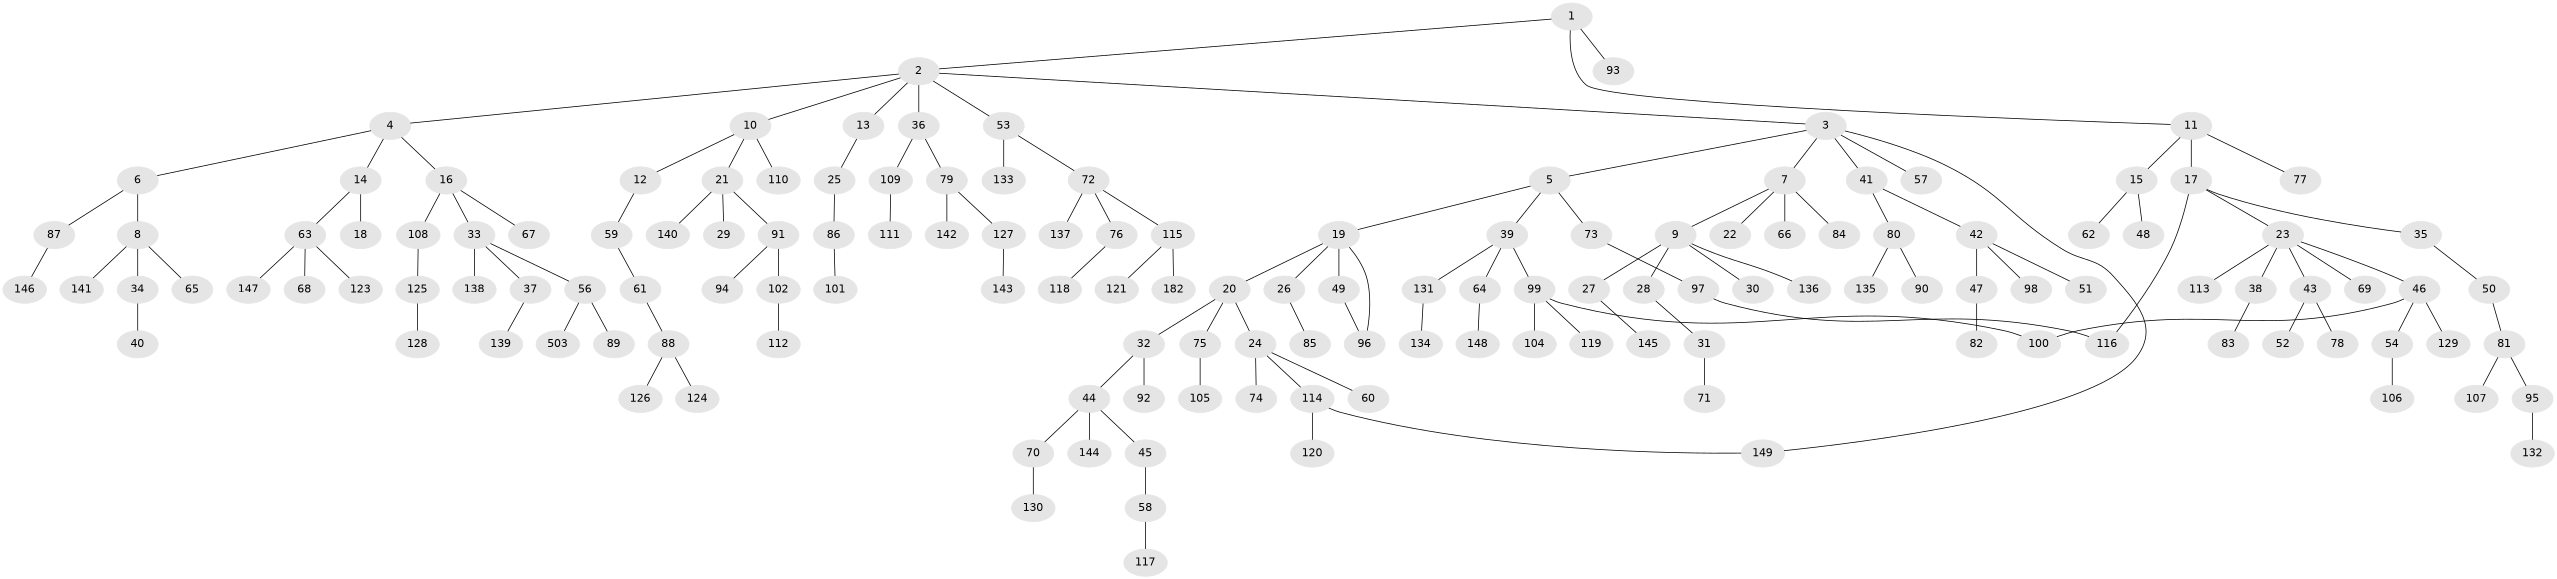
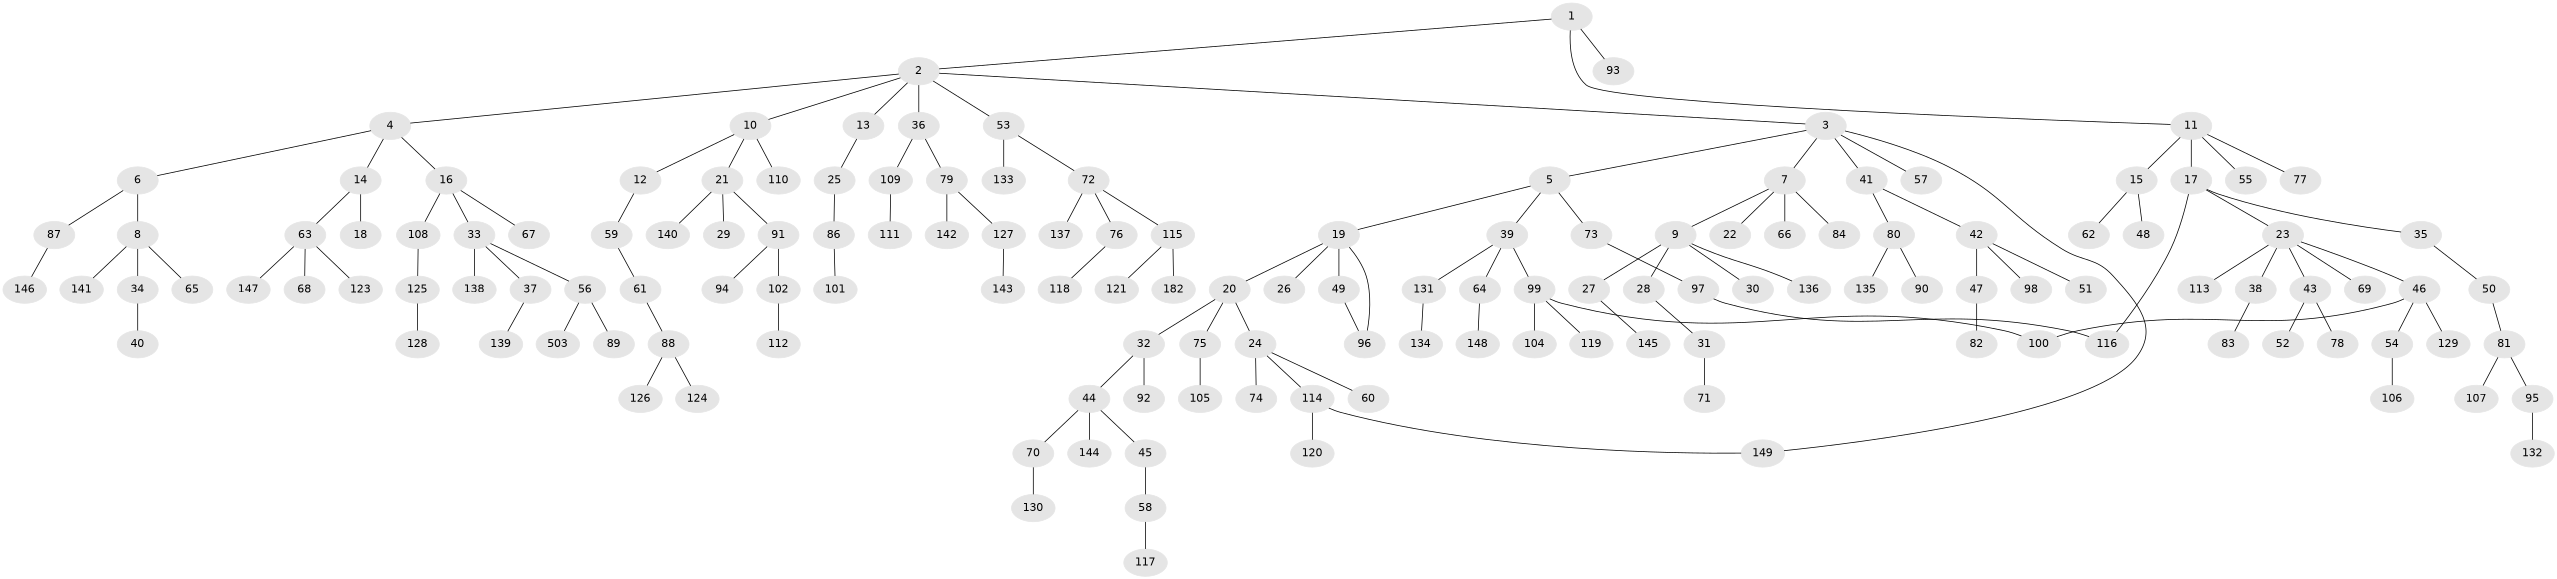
node "55": added
node "85": removed
